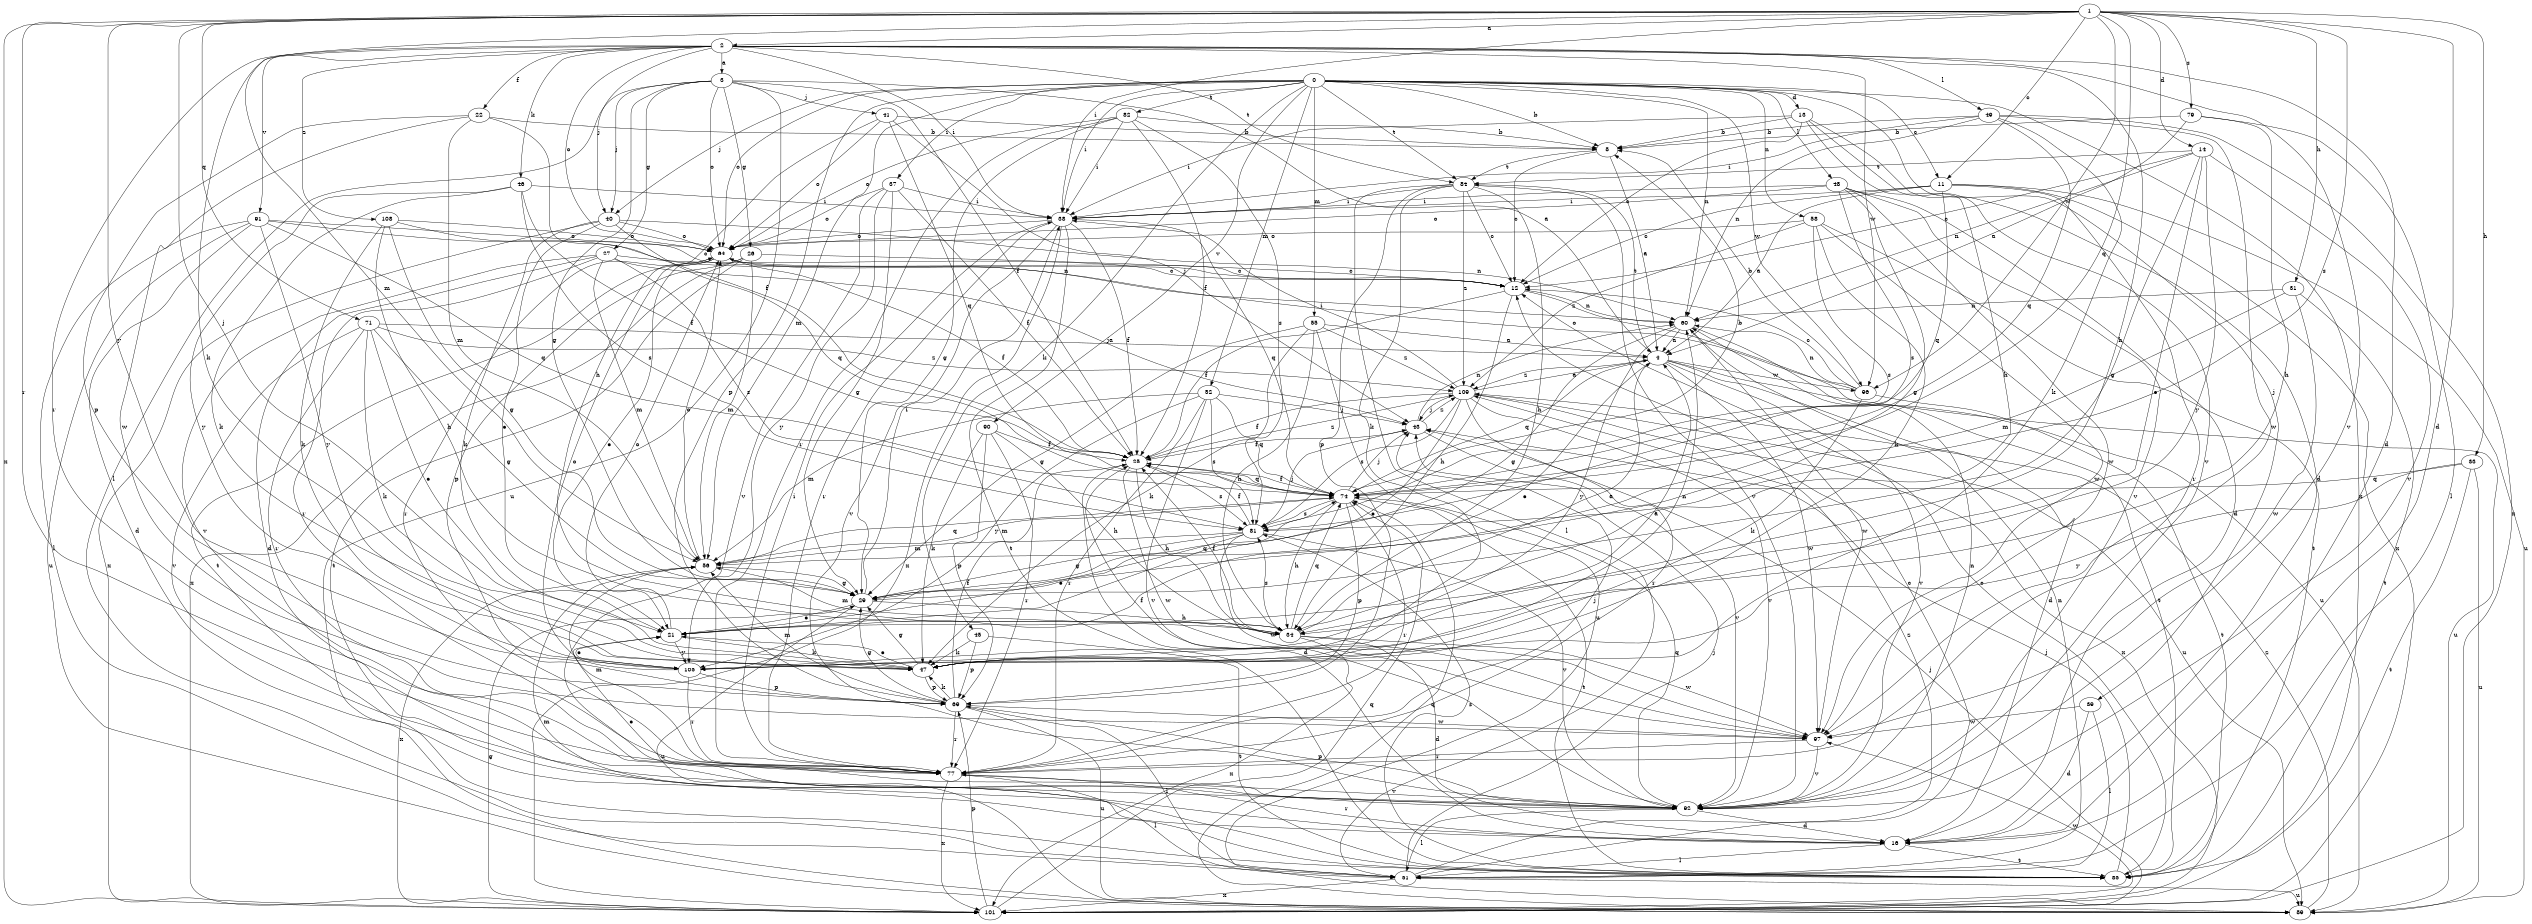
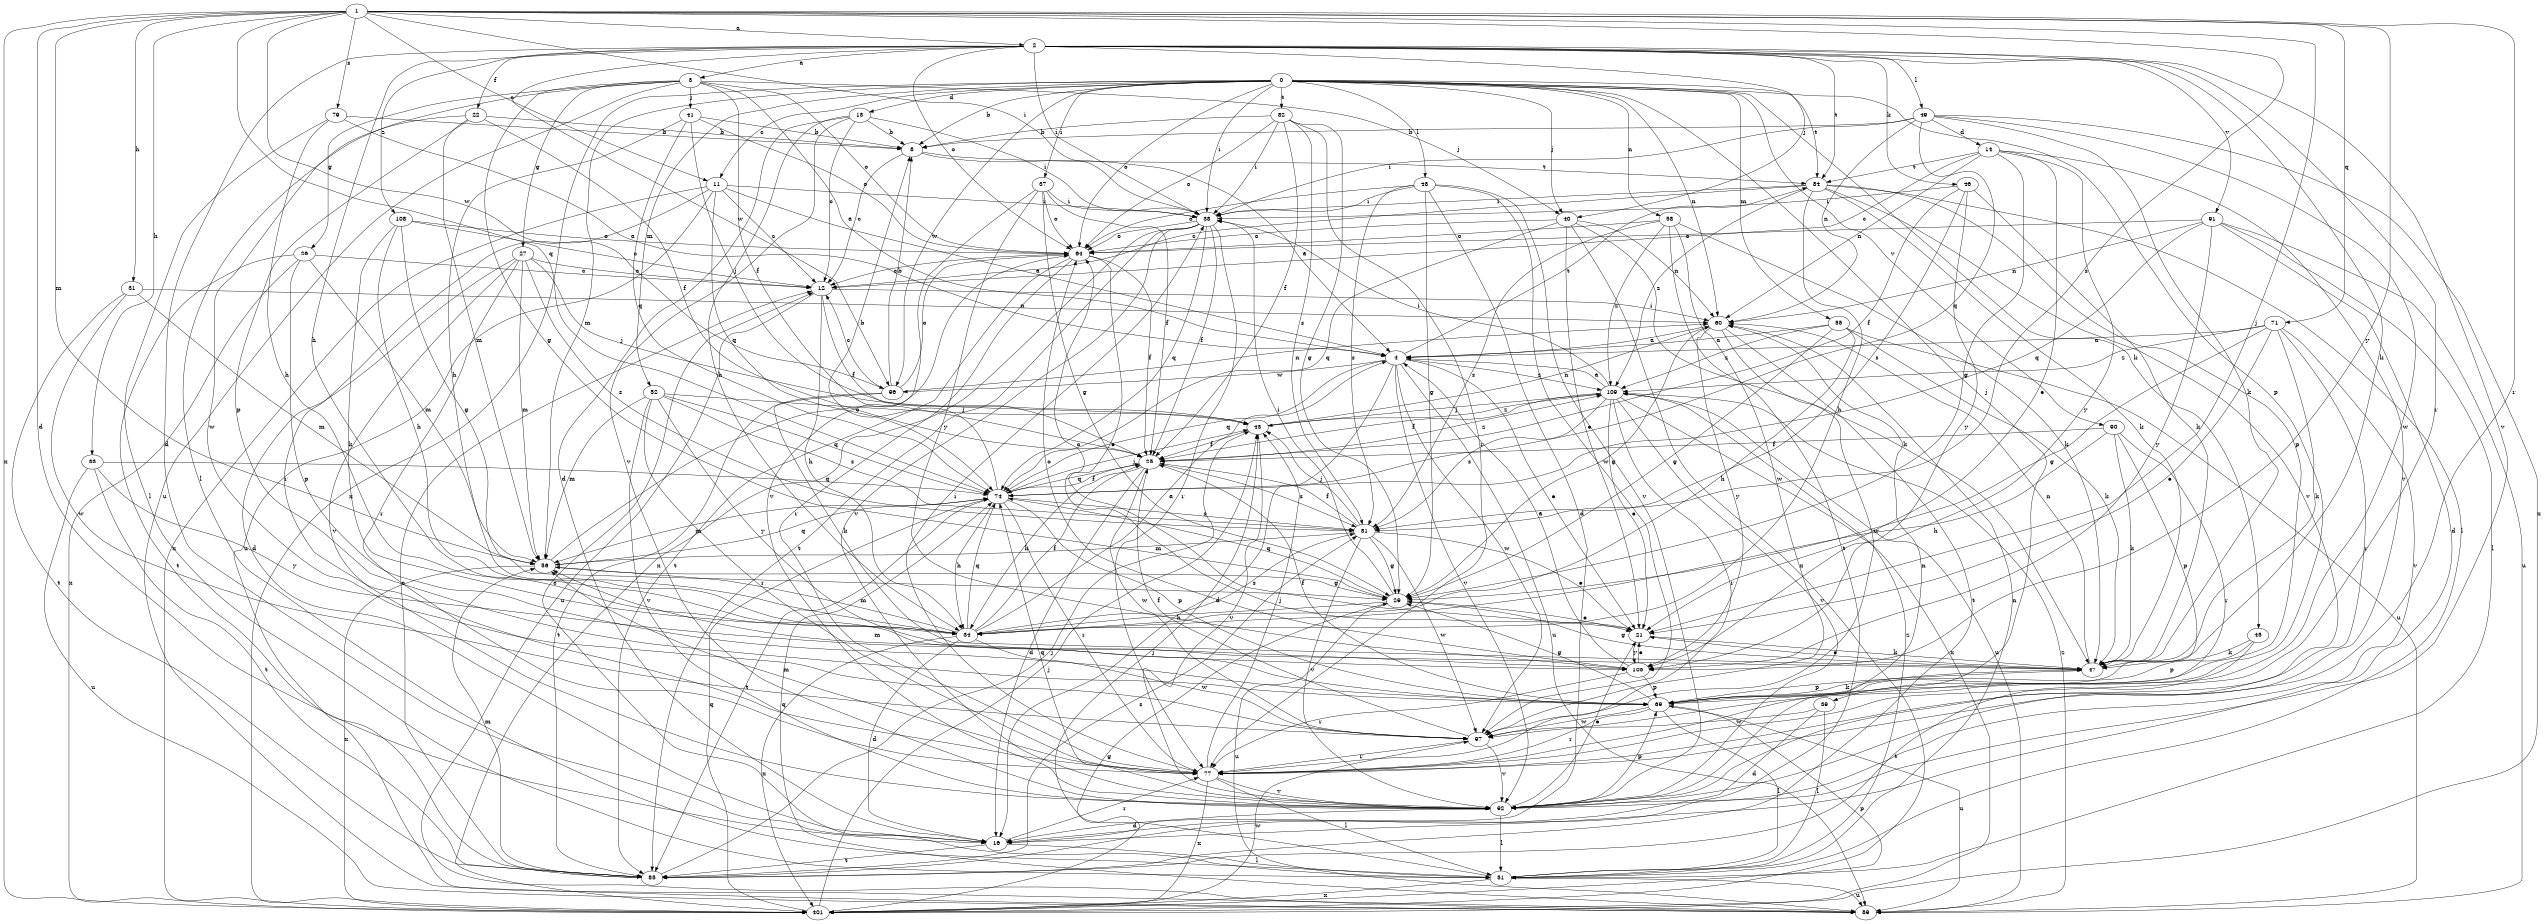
edge "1" -> "14": now "49" -> "14"
edge "12" -> "60": label "n" -> "i"
node "101": label "101" -> "401"
